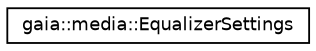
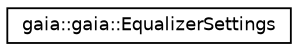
node "gaia::media::EqualizerSettings": label "gaia::media::EqualizerSettings" -> "gaia::gaia::EqualizerSettings"
